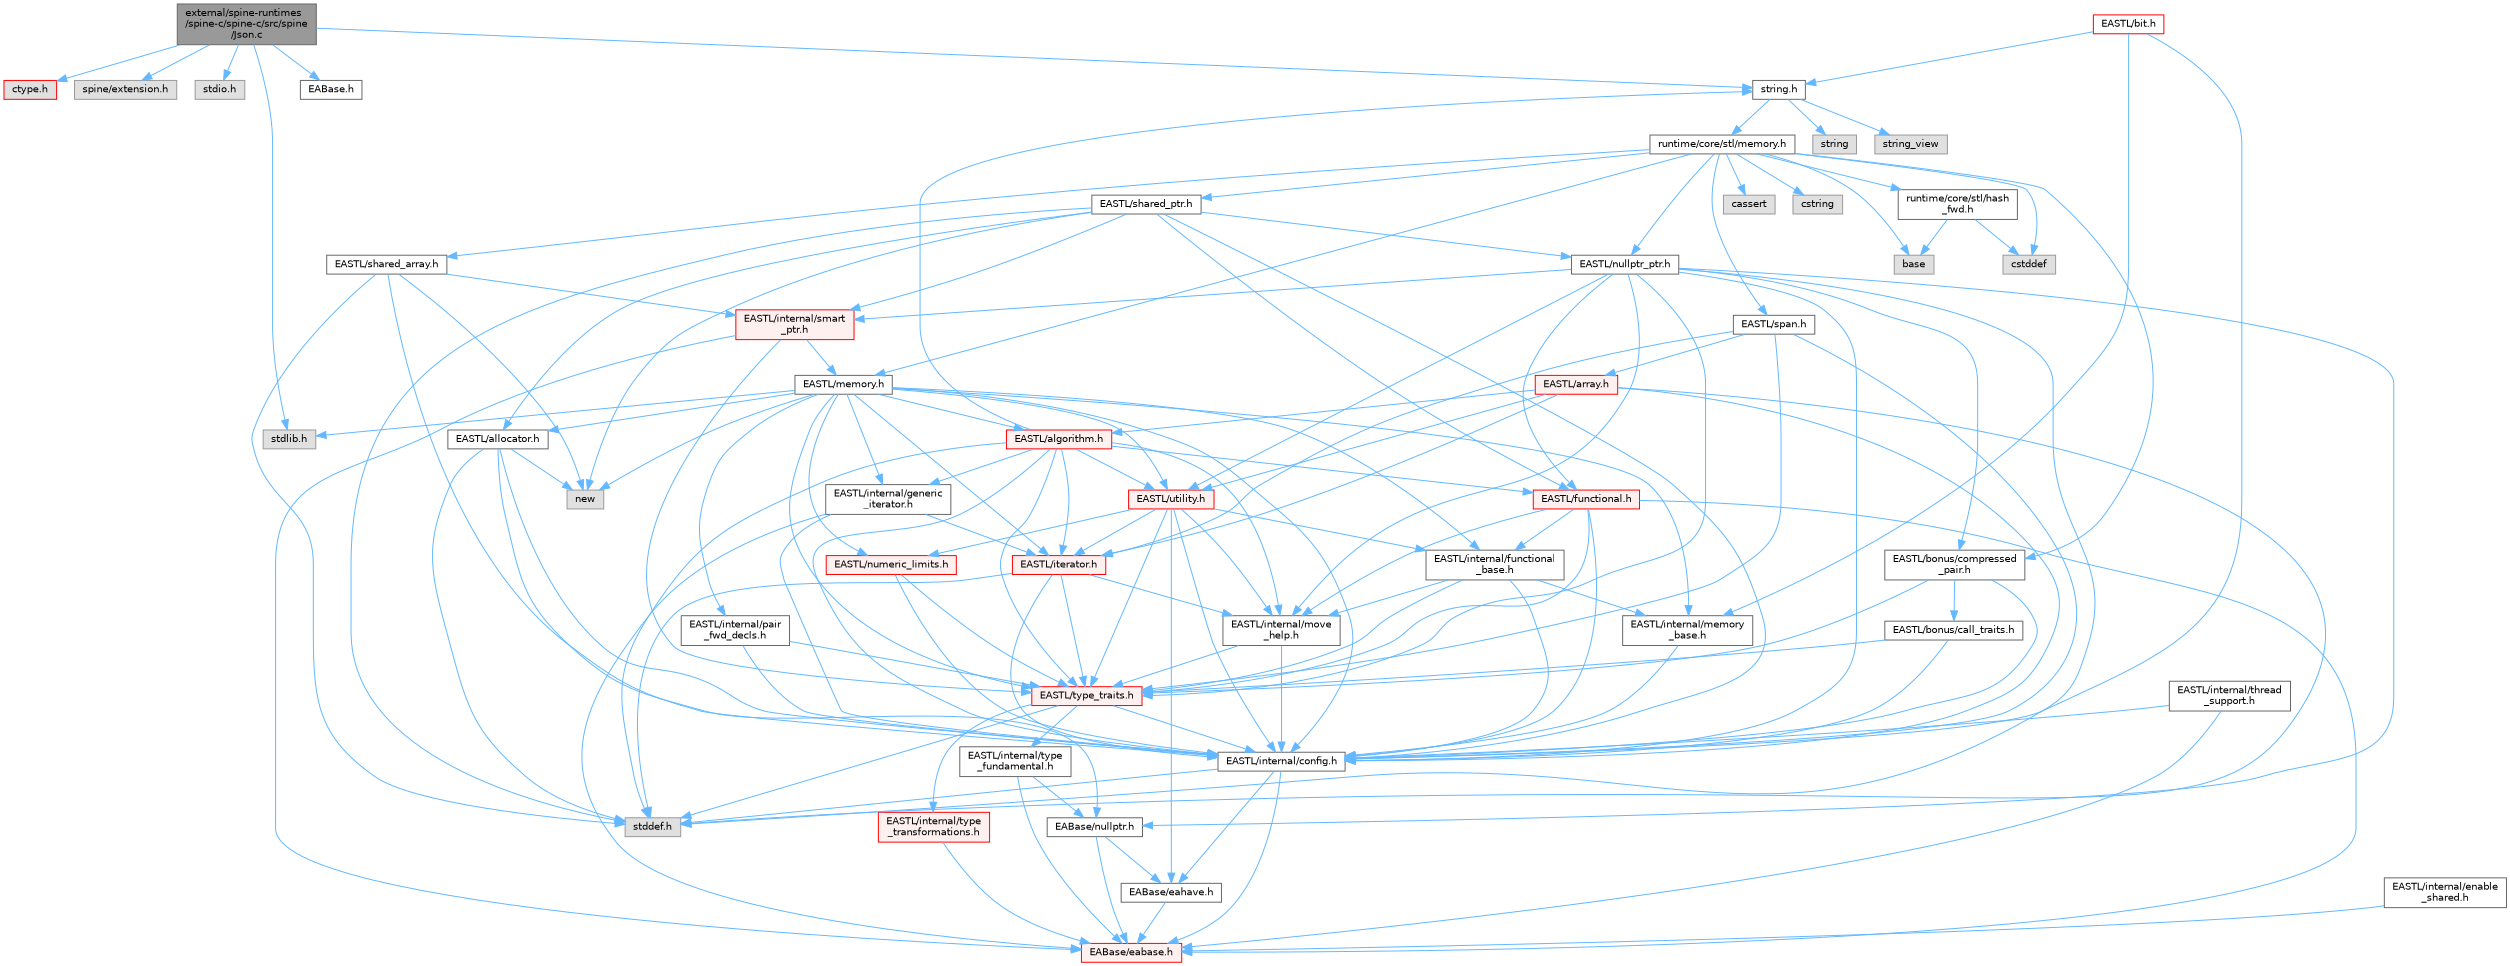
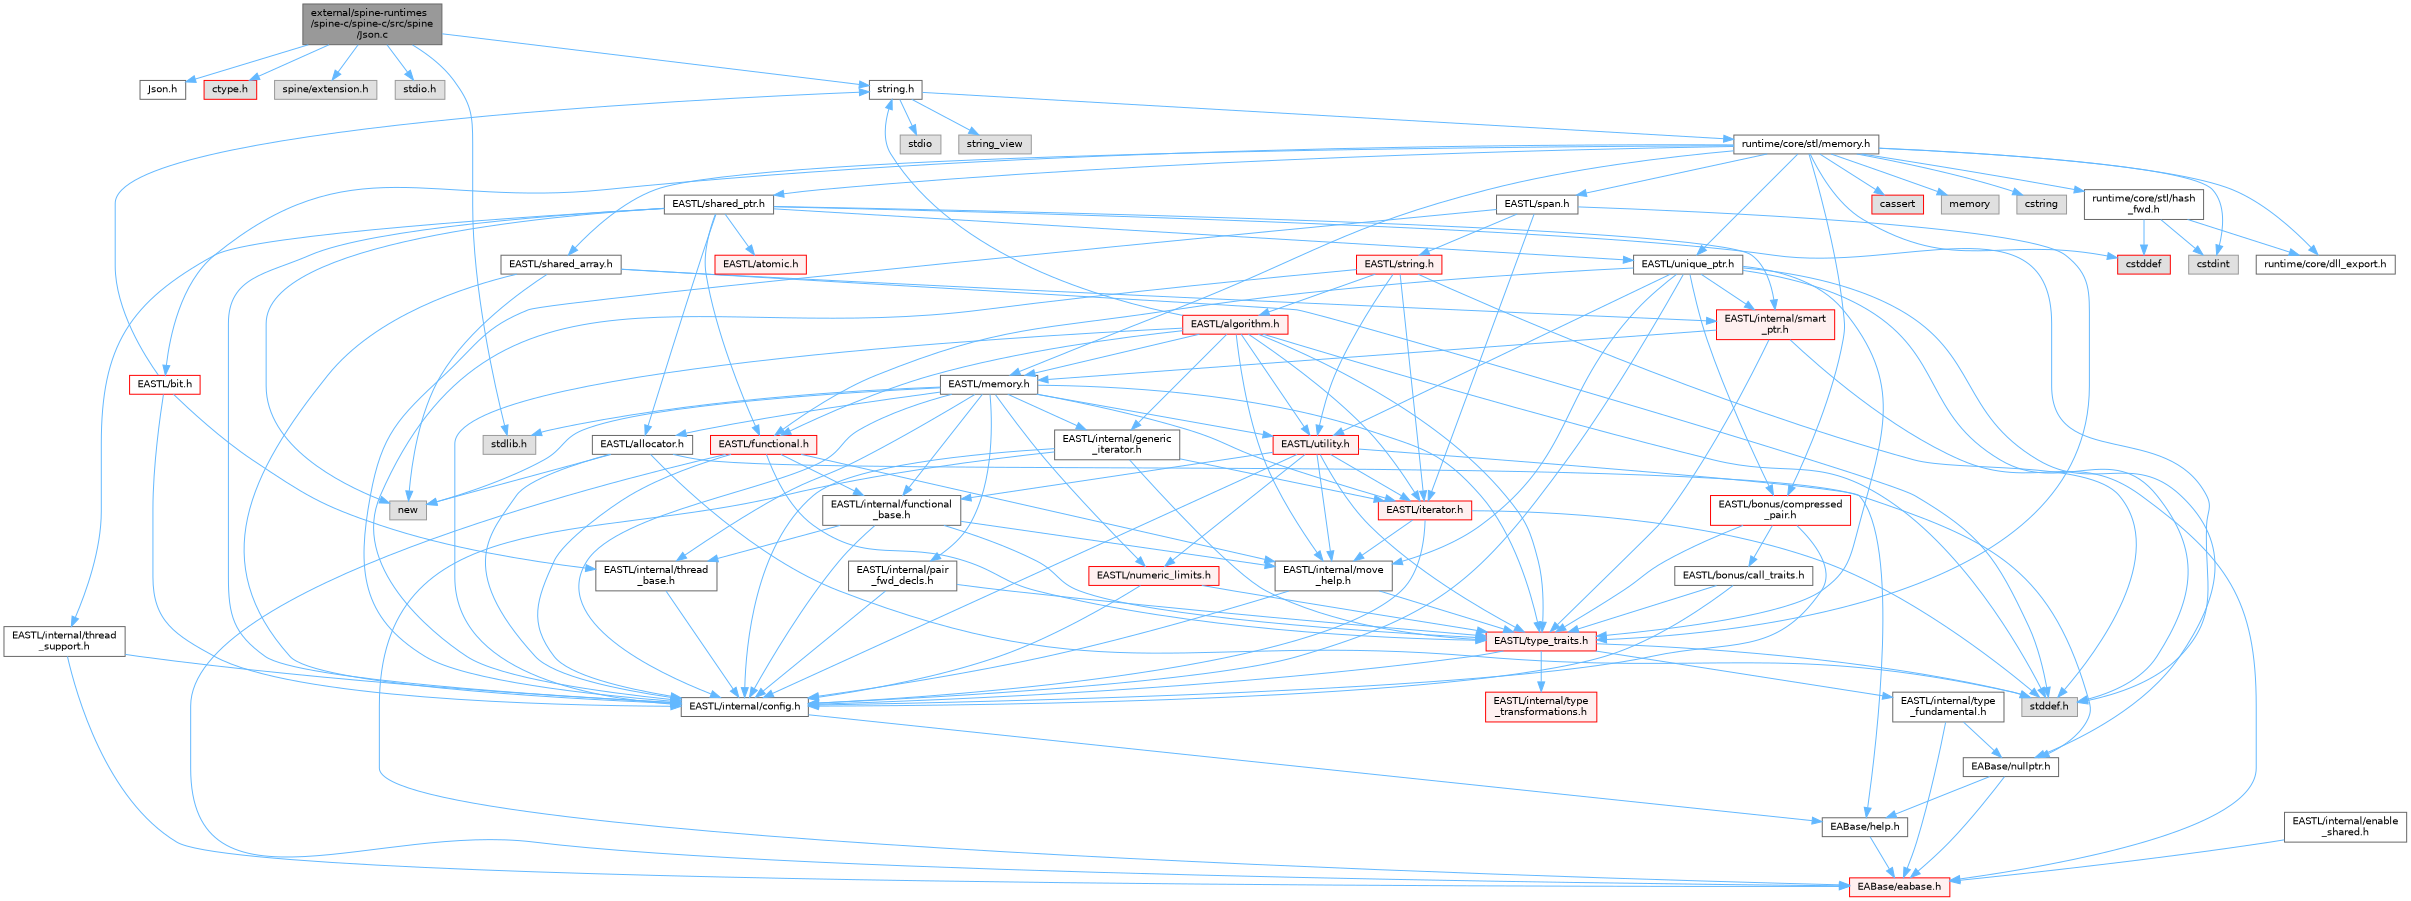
node "EABase.h": label "EABase.h" -> "Json.h"
node "string": label "string" -> "stdio"
edge "runtime/core/stl/memory.h" -> "EASTL/bit.h": added
node "cassert": color grey60 -> red
node "memory": added
edge "EASTL/shared_ptr.h" -> "EASTL/internal/thread _support.h": added
node "EASTL/atomic.h": added
node "EASTL/nullptr_ptr.h": label "EASTL/nullptr_ptr.h" -> "EASTL/unique_ptr.h"
node "base": label "base" -> "cstdint"
node "cstddef": color grey60 -> red
node "runtime/core/dll_export.h": added
node "EASTL/array.h": label "EASTL/array.h" -> "EASTL/string.h"
edge "EASTL/memory.h" -> "EASTL/algorithm.h": reversed
node "EASTL/bonus/compressed _pair.h": color grey40 -> red
edge "EASTL/iterator.h" -> "EASTL/type_traits.h": now "EASTL/internal/generic _iterator.h" -> "EASTL/type_traits.h"
node "EASTL/internal/memory _base.h": label "EASTL/internal/memory _base.h" -> "EASTL/internal/thread _base.h"
edge "EASTL/internal/config.h" -> "stddef.h": removed
edge "EASTL/internal/config.h" -> "EABase/eabase.h": removed
node "EABase/eahave.h": label "EABase/eahave.h" -> "EABase/help.h"
edge "EASTL/internal/type _transformations.h" -> "EABase/eabase.h": removed
